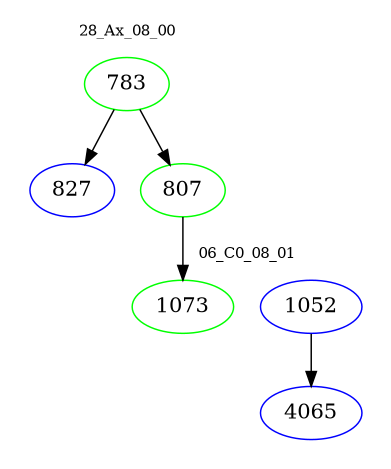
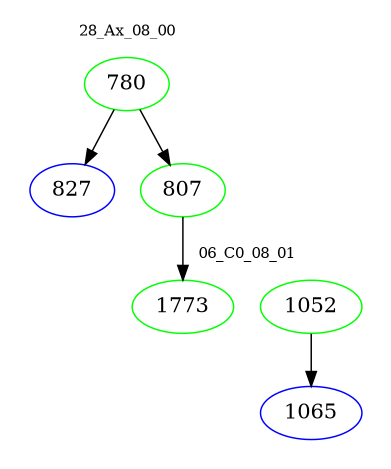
node "783": label "783" -> "780"
node "1073": label "1073" -> "1773"
node "1052": color blue -> green
node "4065": label "4065" -> "1065"
